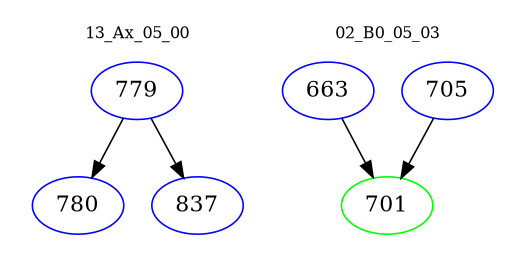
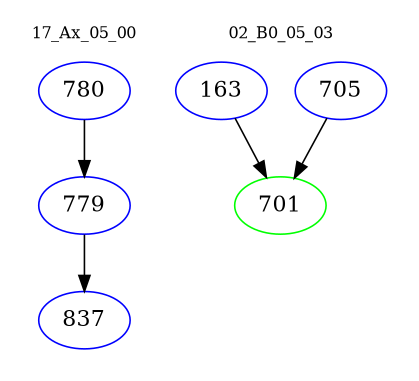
cluster "13_Ax_05_00": label "13_Ax_05_00" -> "17_Ax_05_00"
node "663": label "663" -> "163"
edge "779" -> "780": reversed
